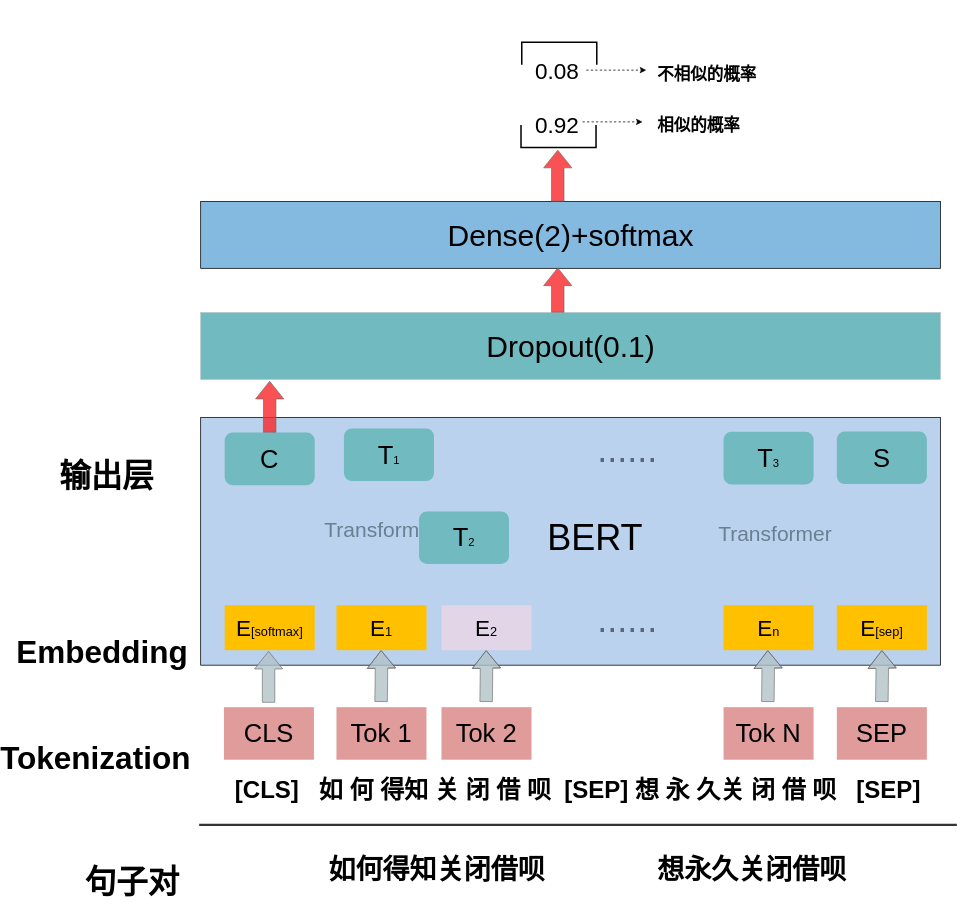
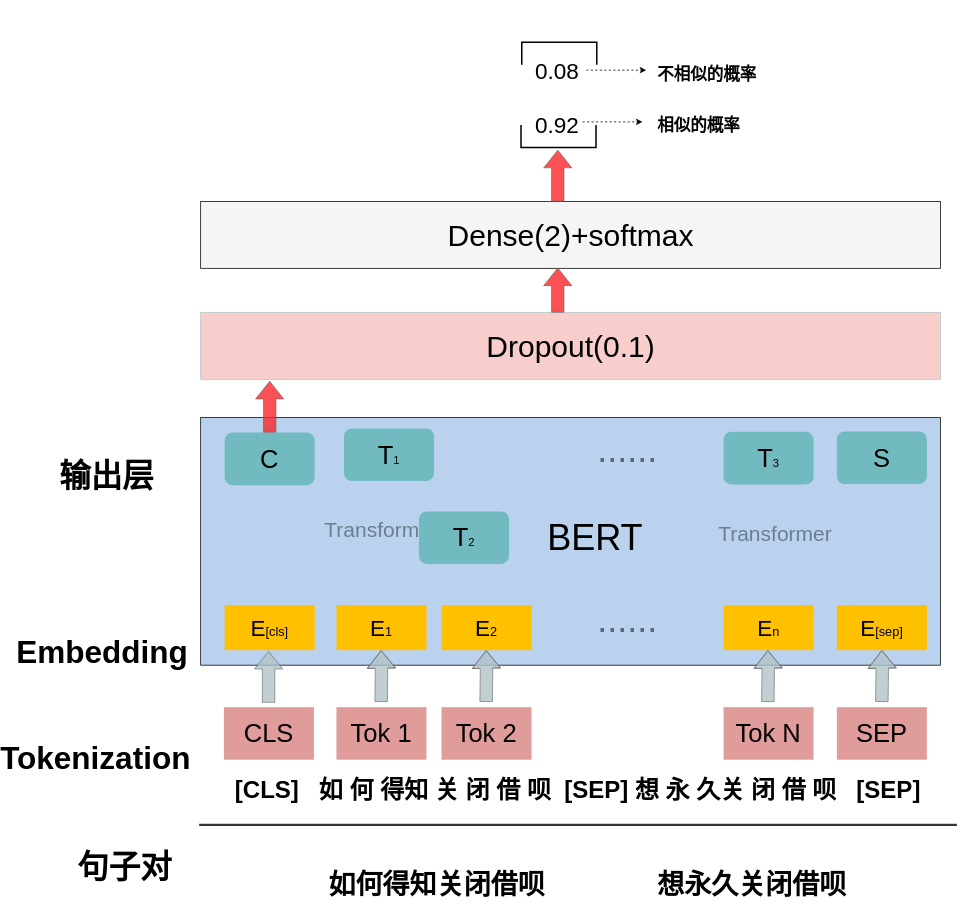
node "Dense(2)+softmax": fillcolor #84bae0 -> #f5f5f5
node "Dropout(0.1)": fillcolor #71bac0 -> #f8cecc
node "E[softmax]": label "E[softmax]" -> "E[cls]"
node "E2": fillcolor #e1d5e7 -> #ffc000
node "如何得知关闭借呗 想永久关闭借呗": moved (588, 860) -> (588, 875)
node "句子对": moved (132, 882) -> (125, 867)
